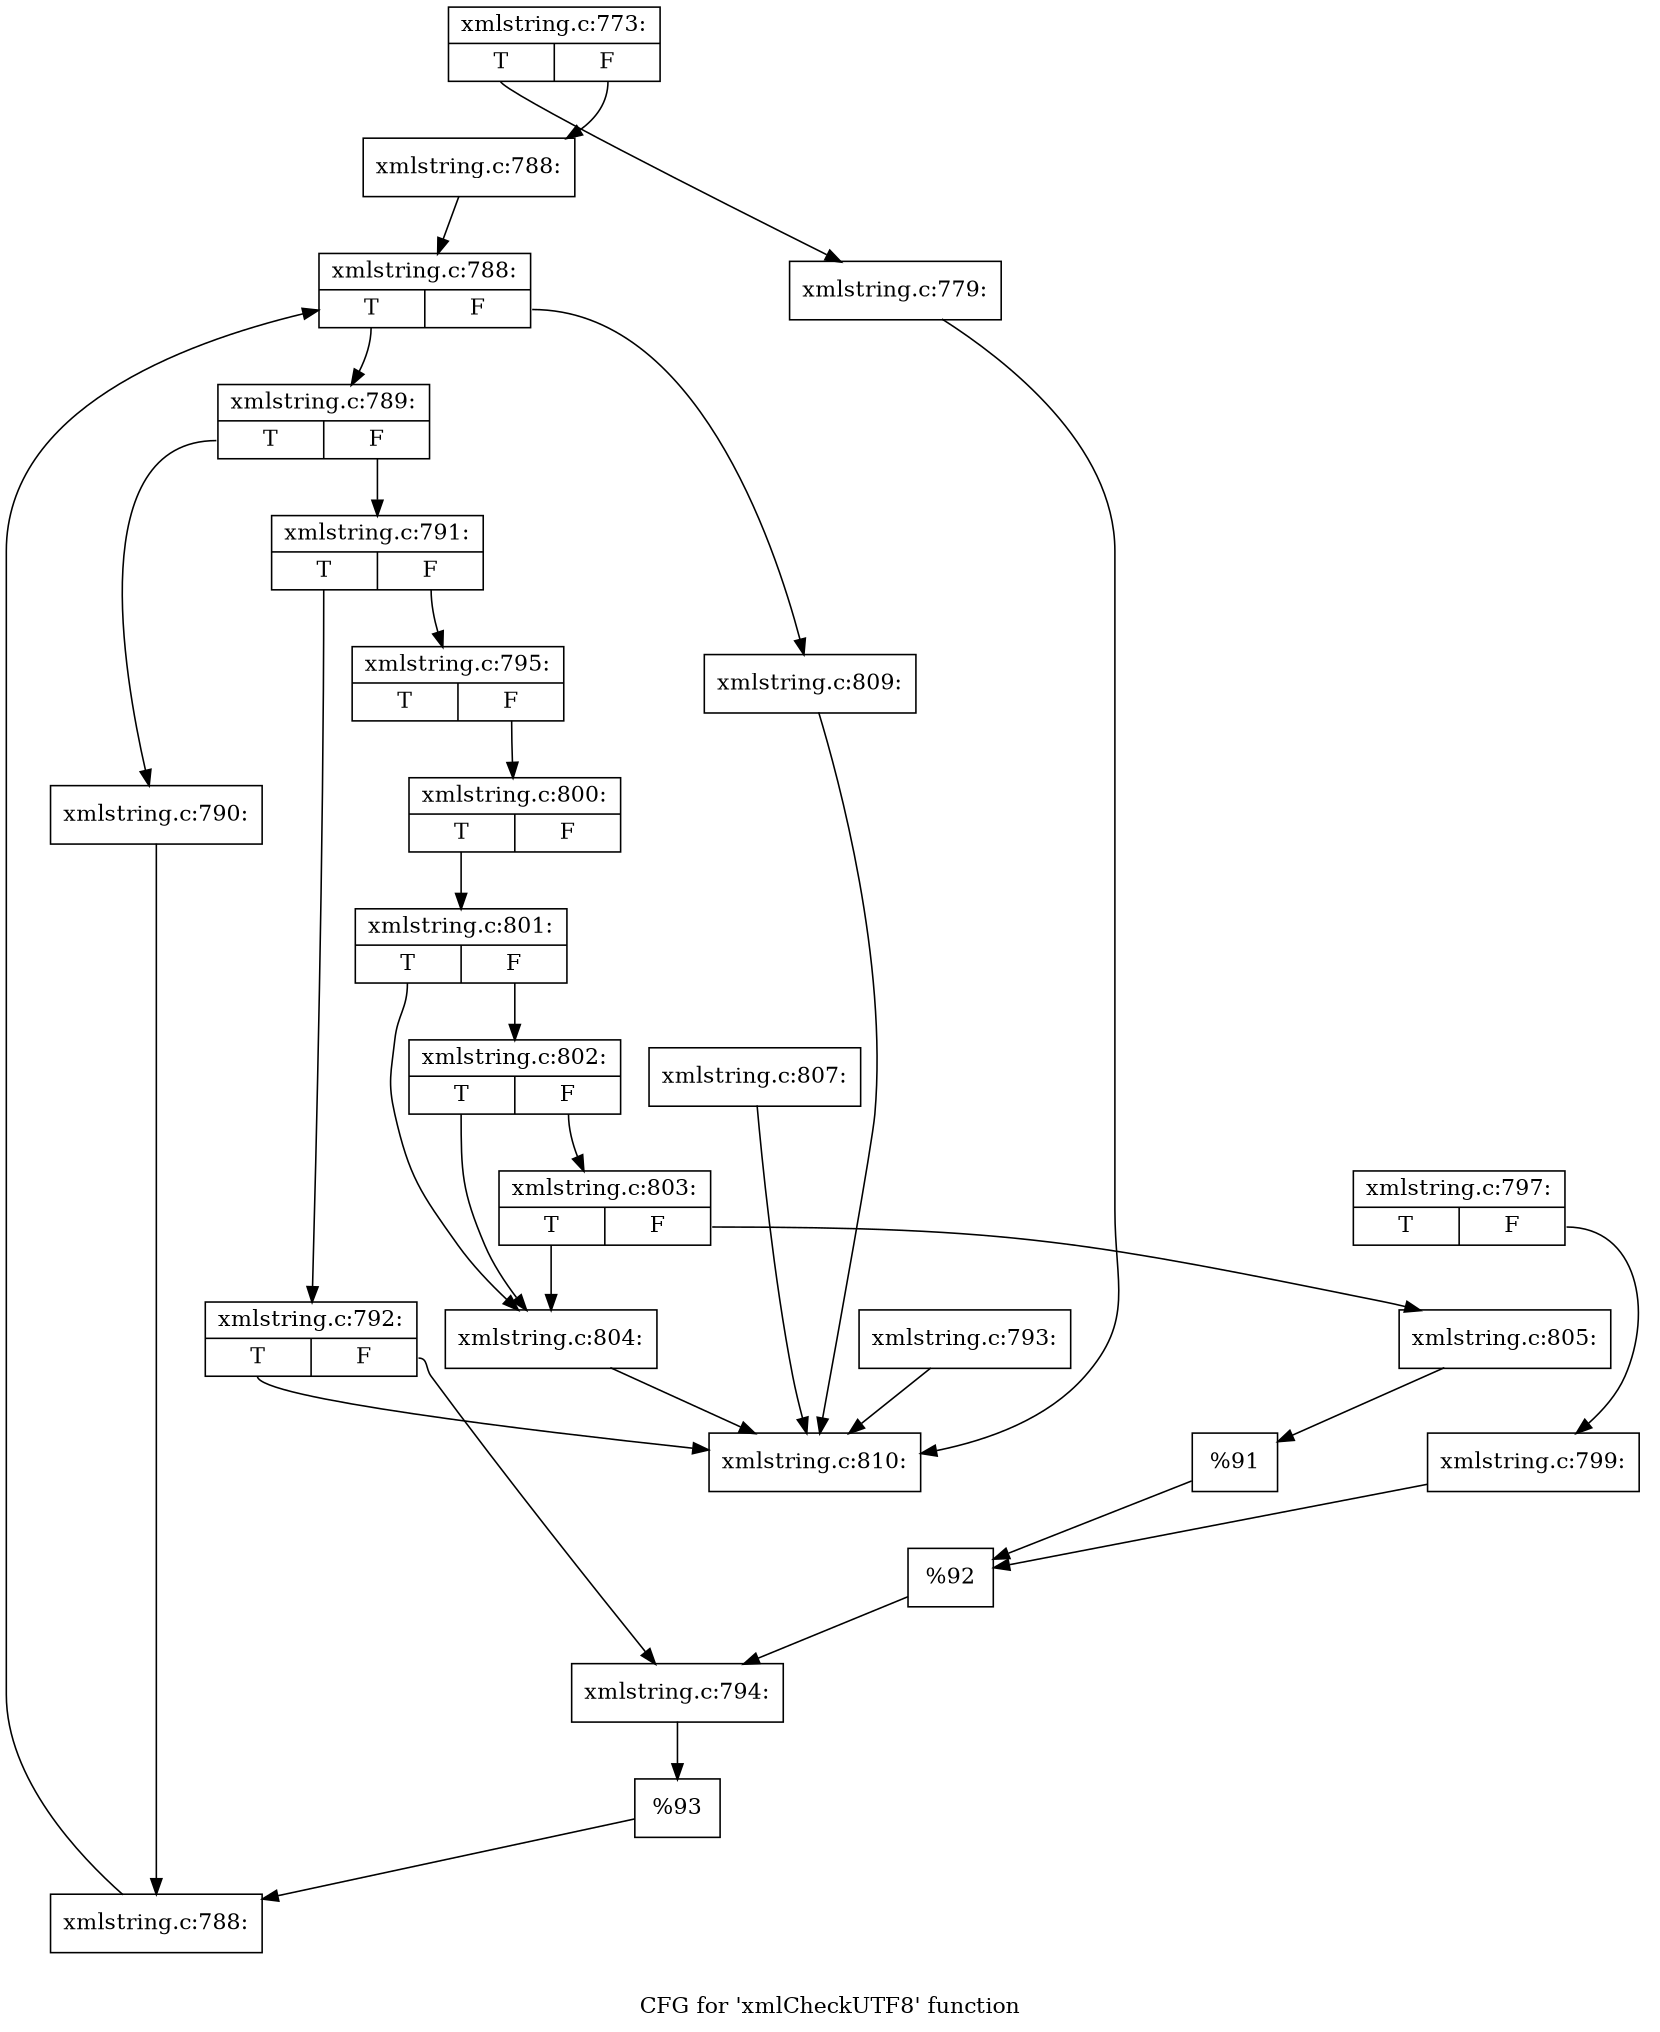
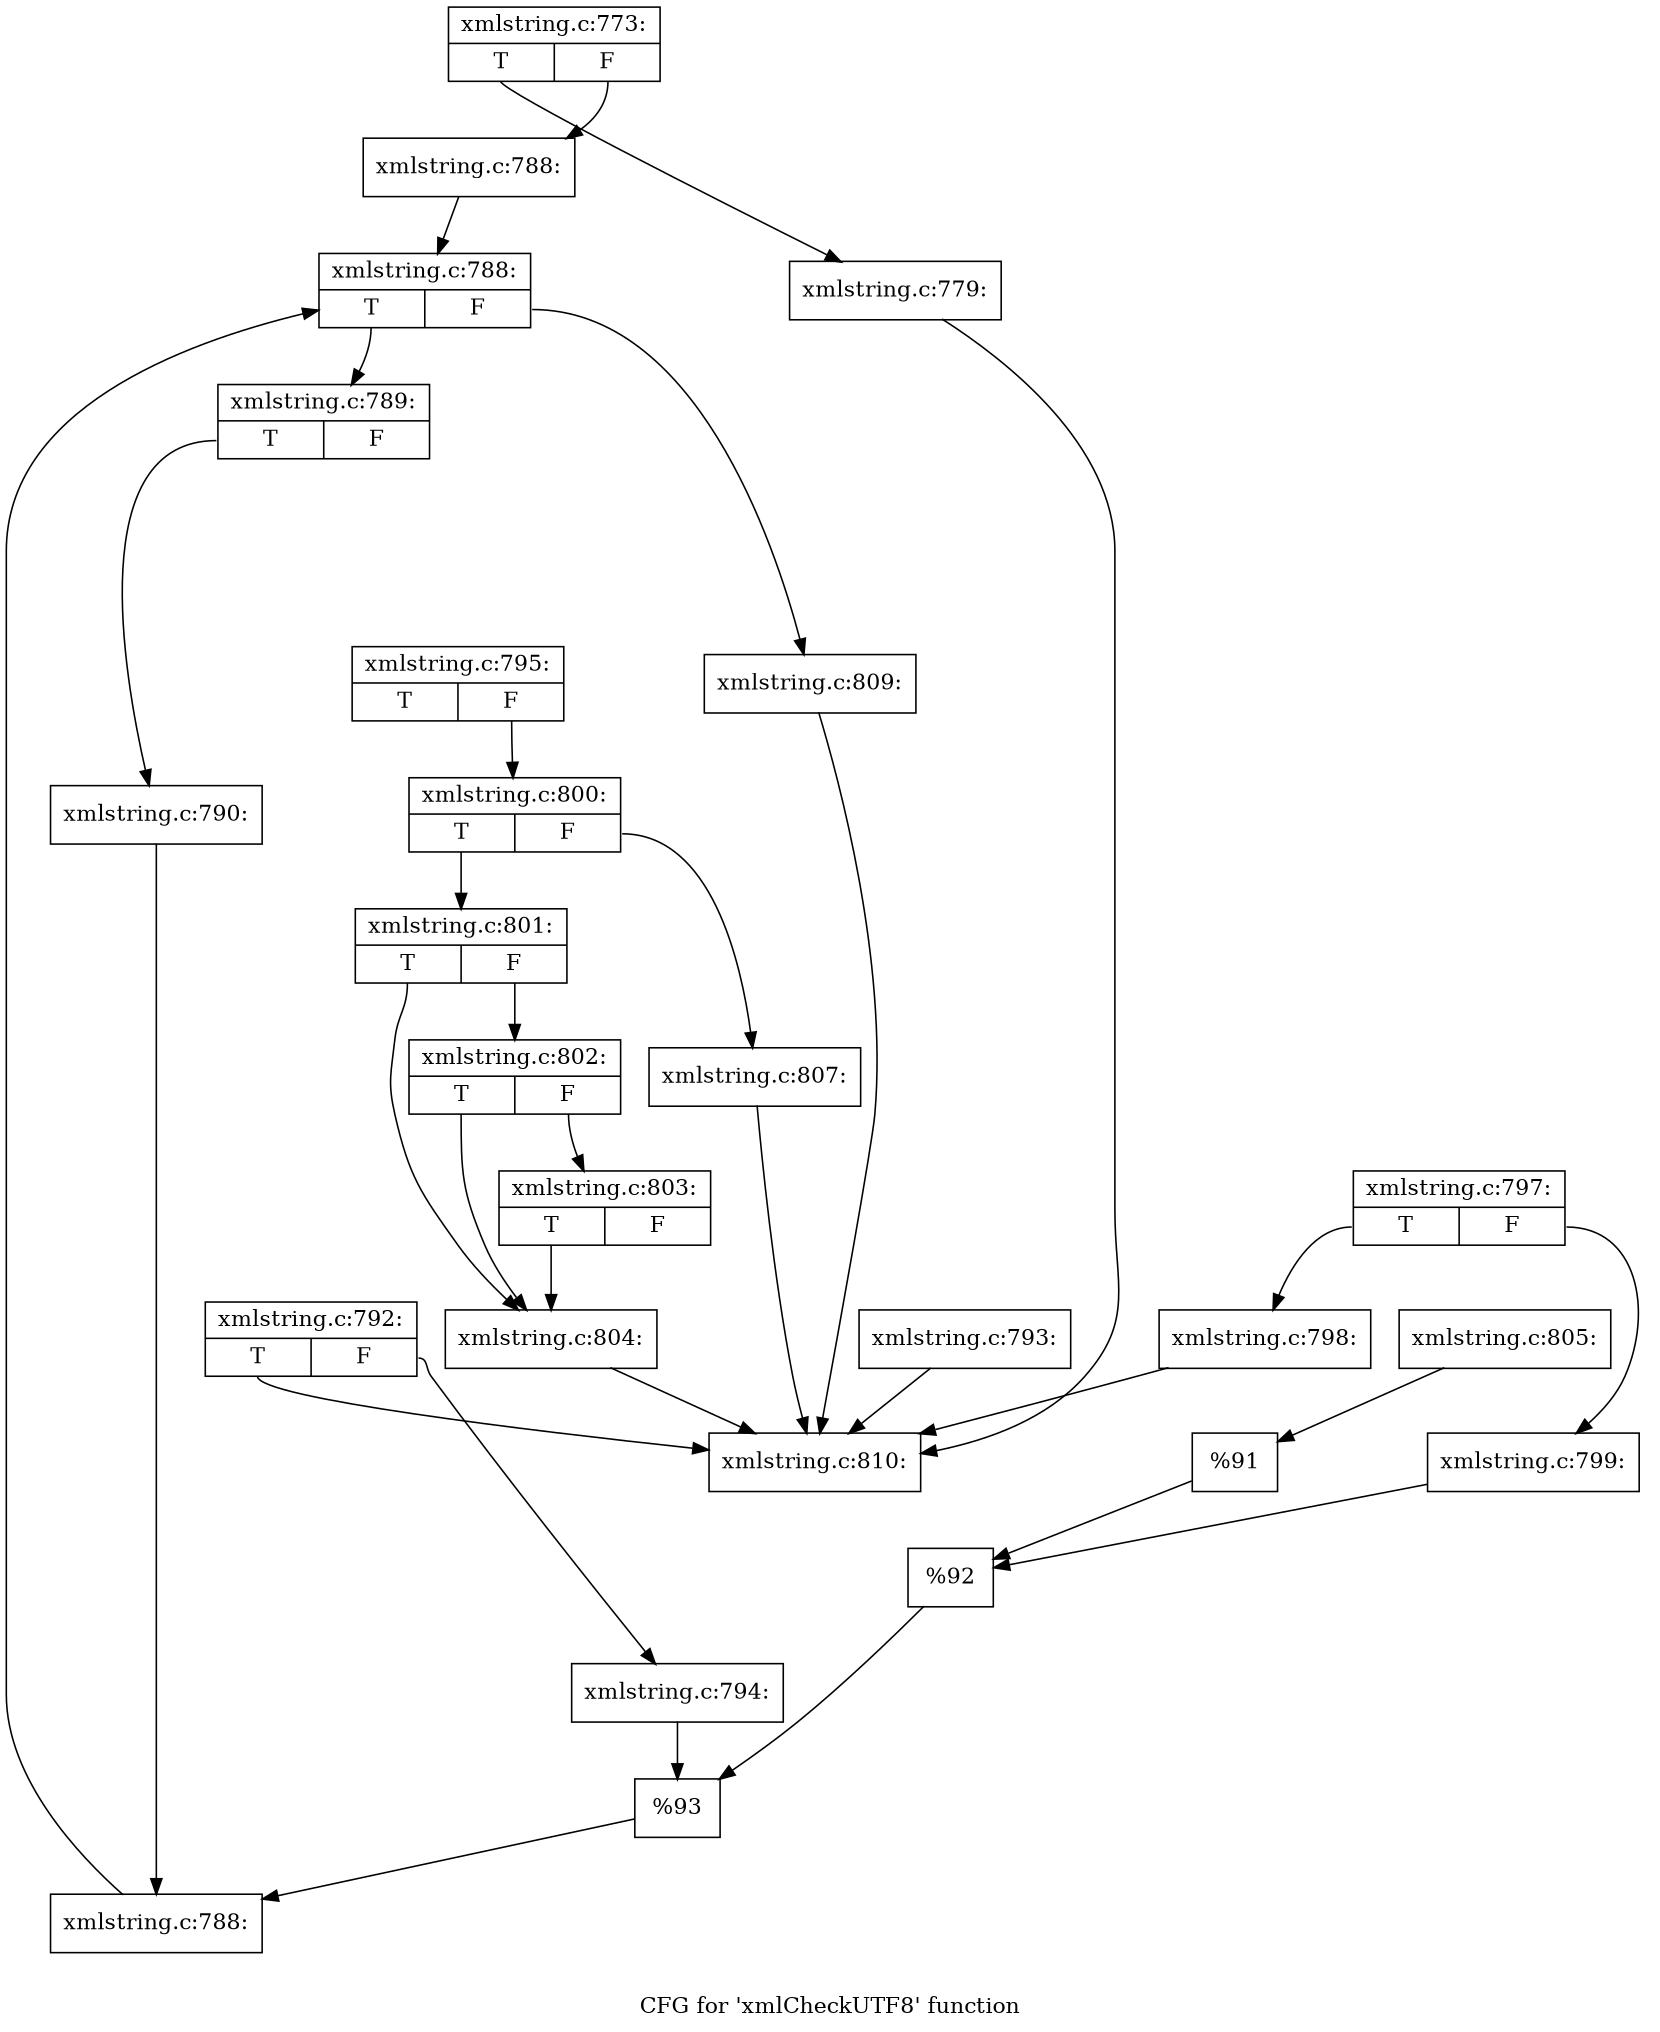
node "xmlstring.c:791:": removed
edge "xmlstring.c:800:" -> "xmlstring.c:807:": added
edge "xmlstring.c:803:" -> "xmlstring.c:805:": removed
node "xmlstring.c:798:": added
edge "%92" -> "xmlstring.c:794:": now "%92" -> "%93"
